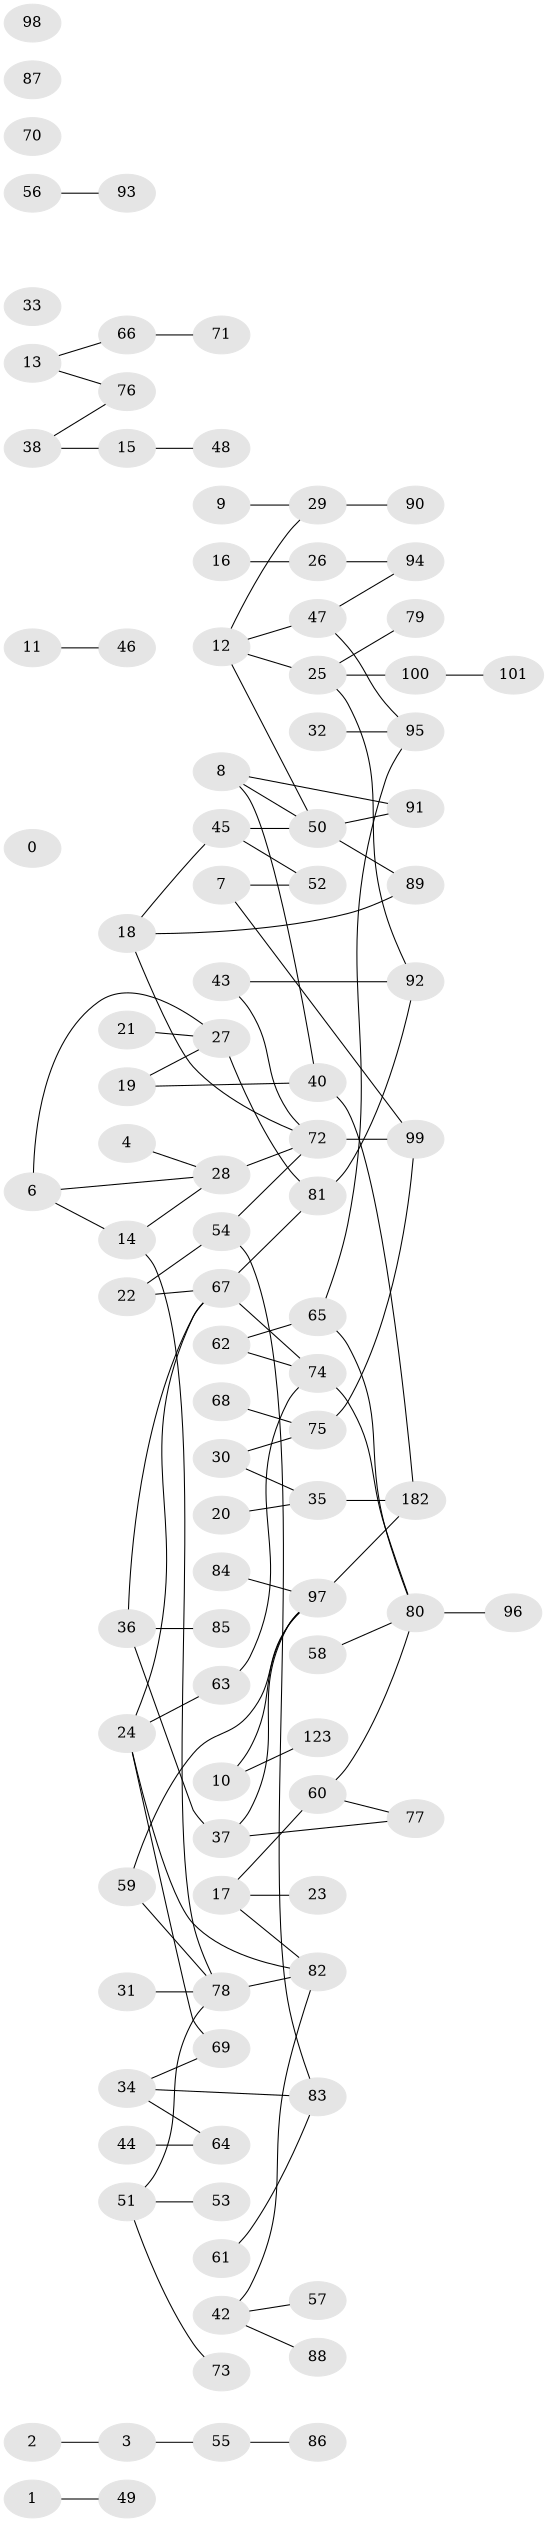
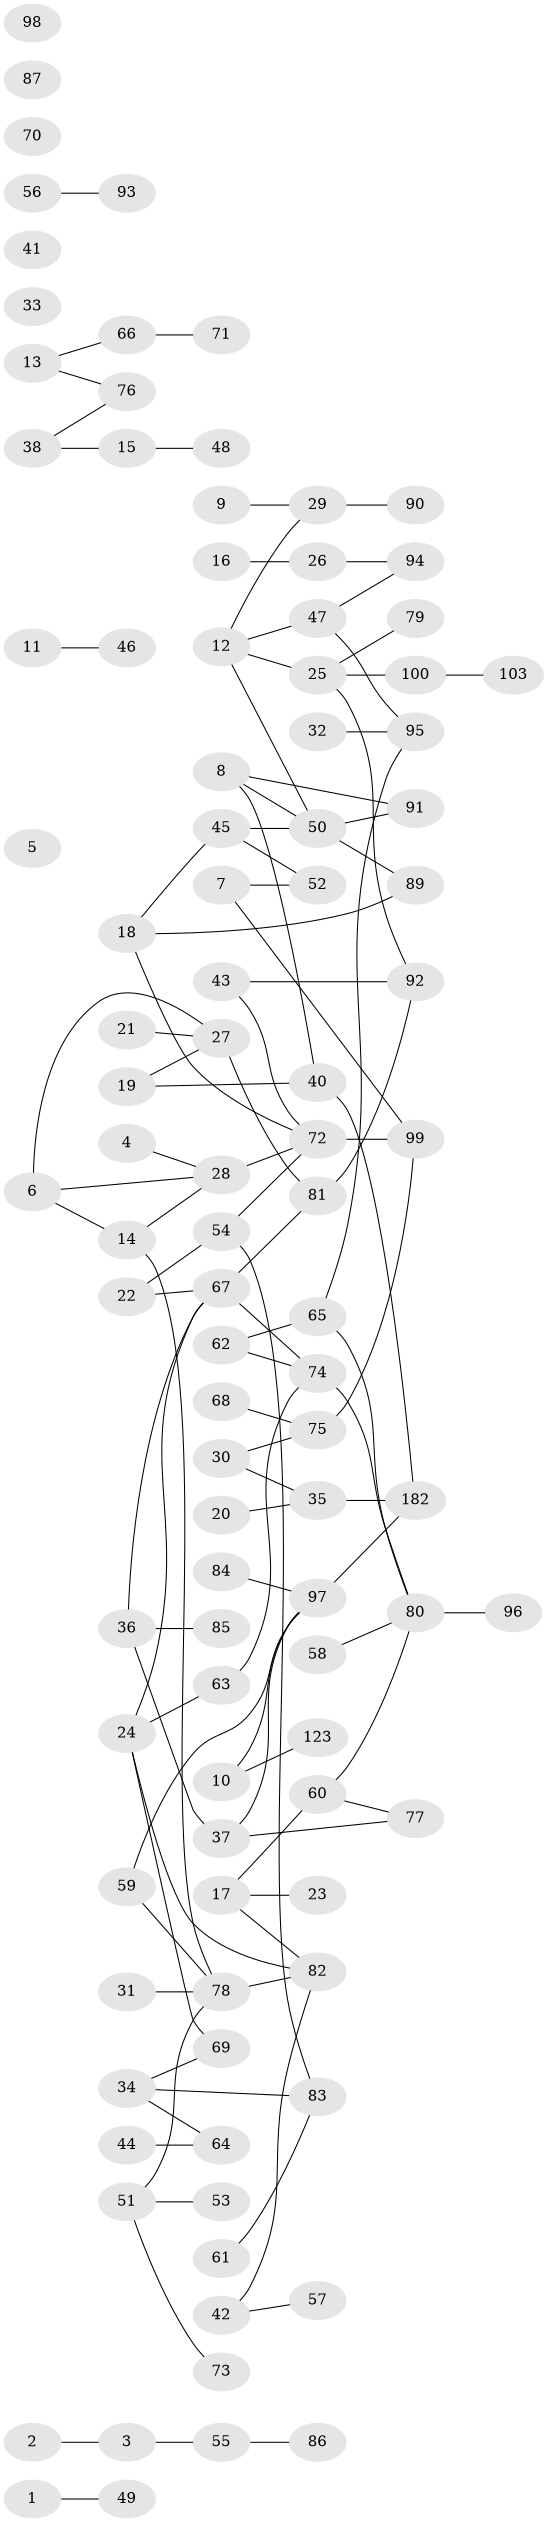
node "41": added
node "101": label "101" -> "103"
node "0": label "0" -> "5"
node "88": removed
